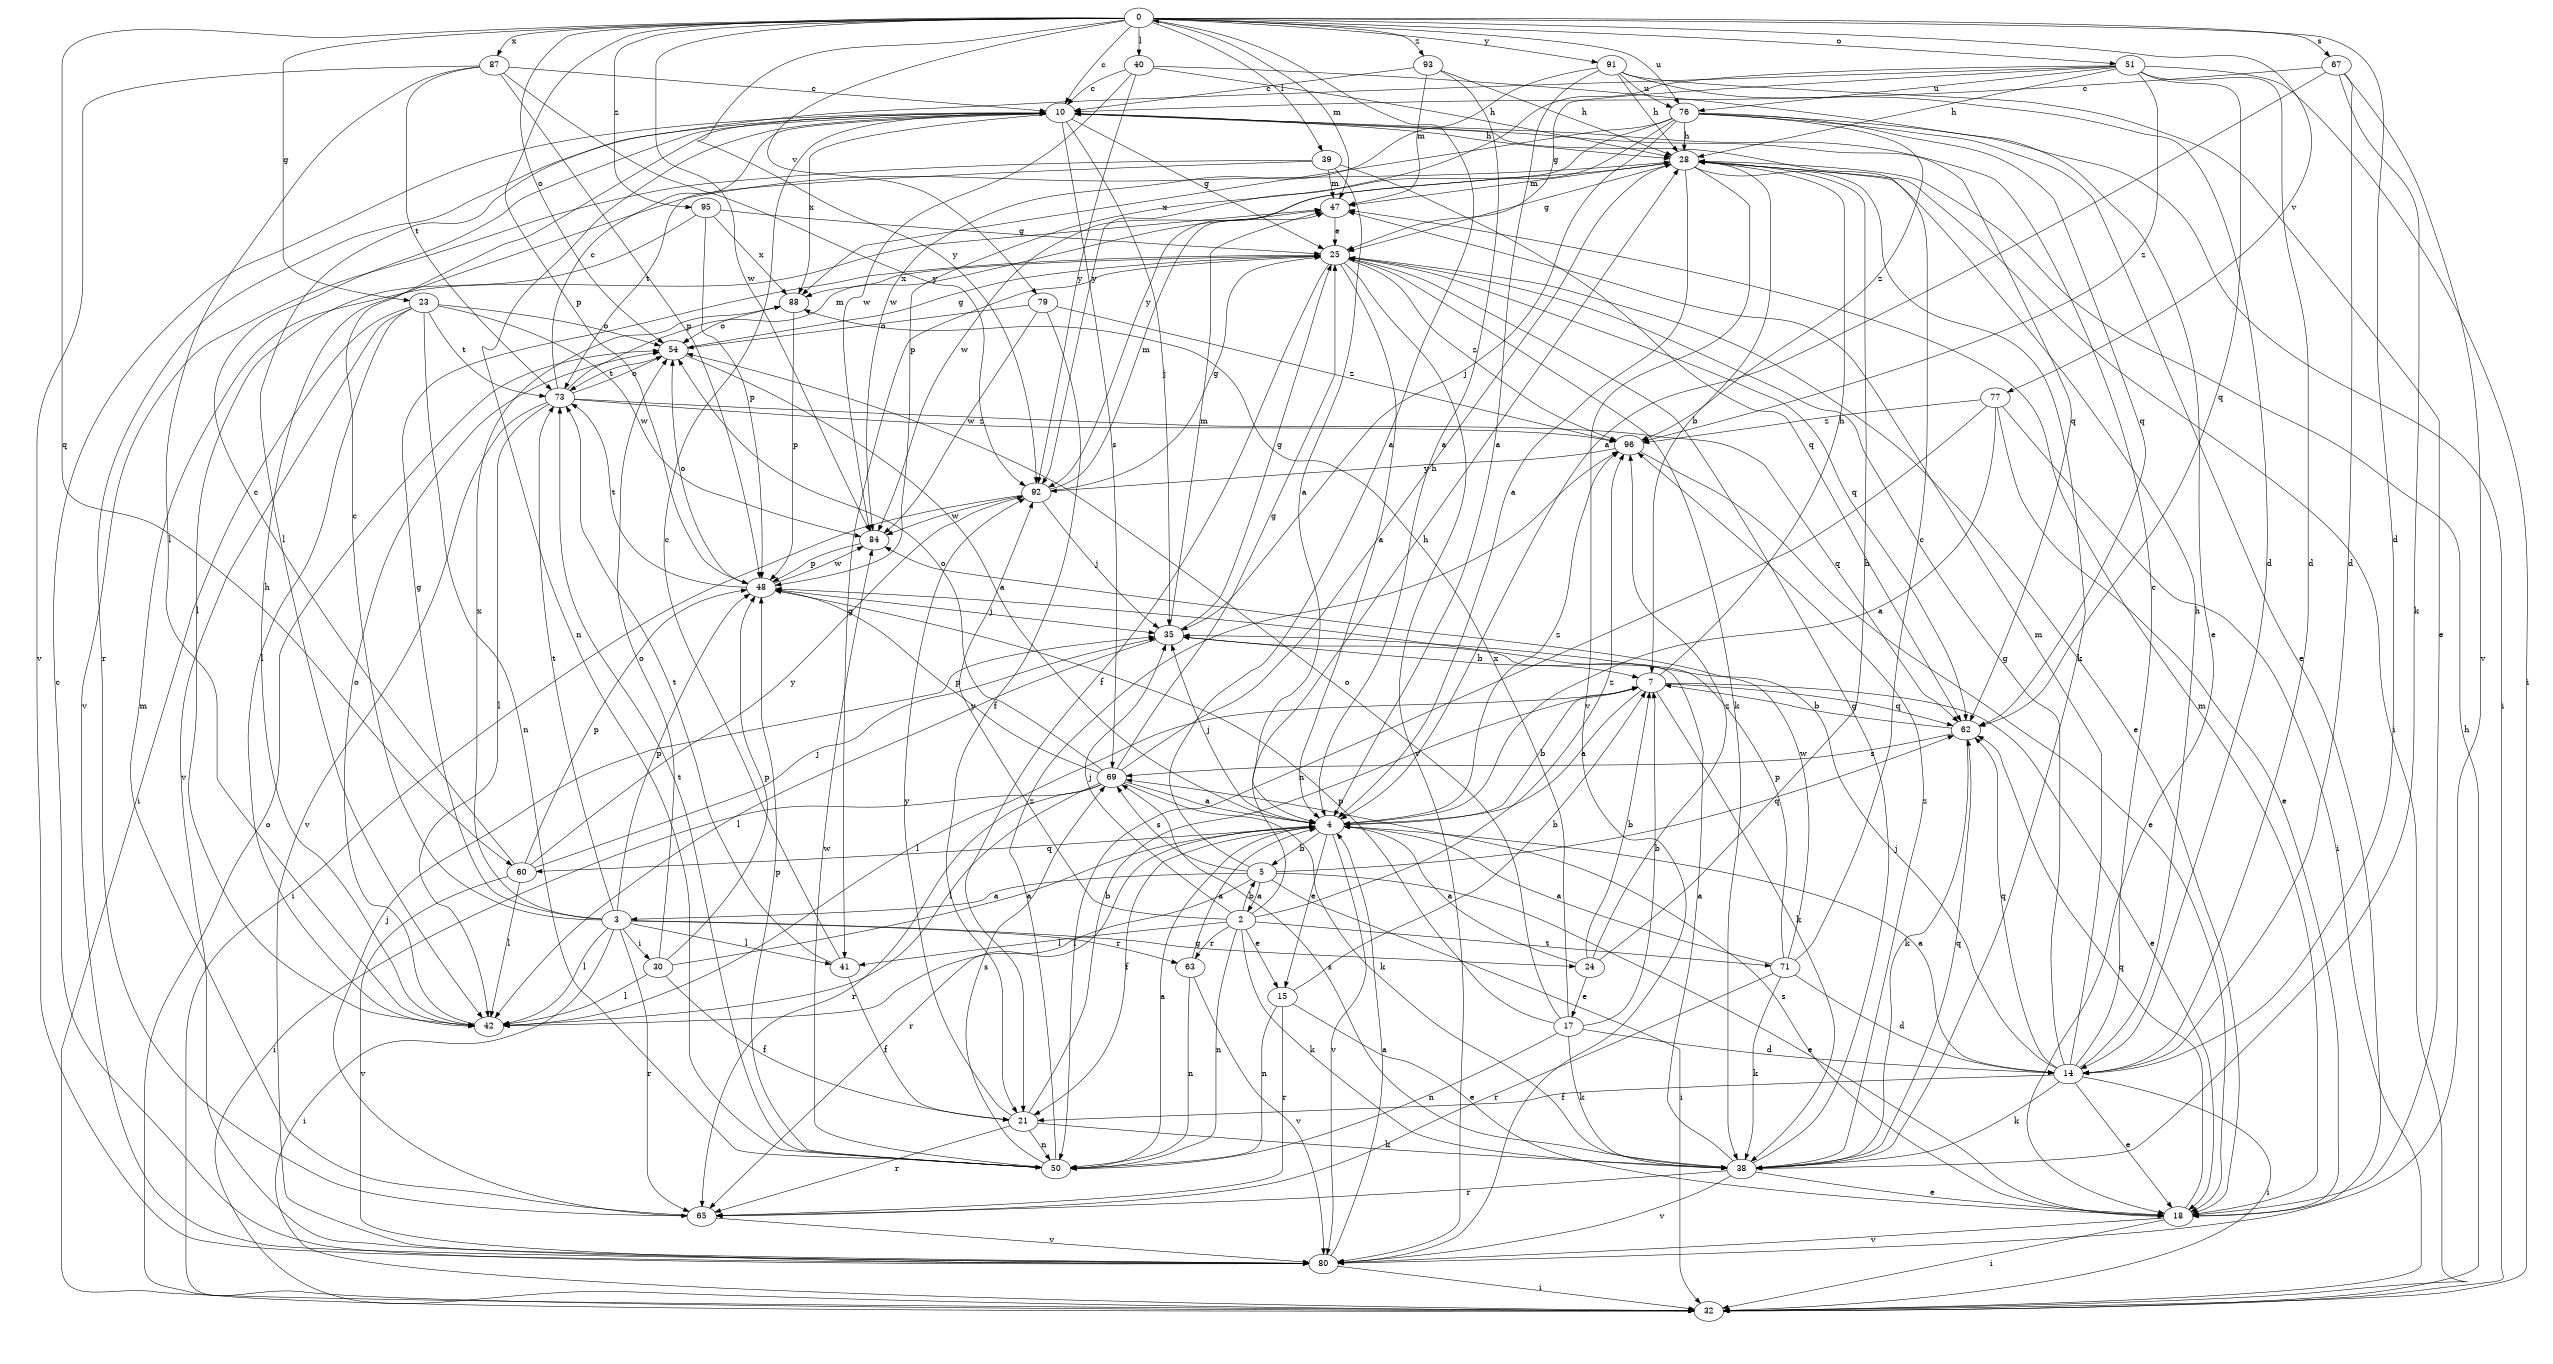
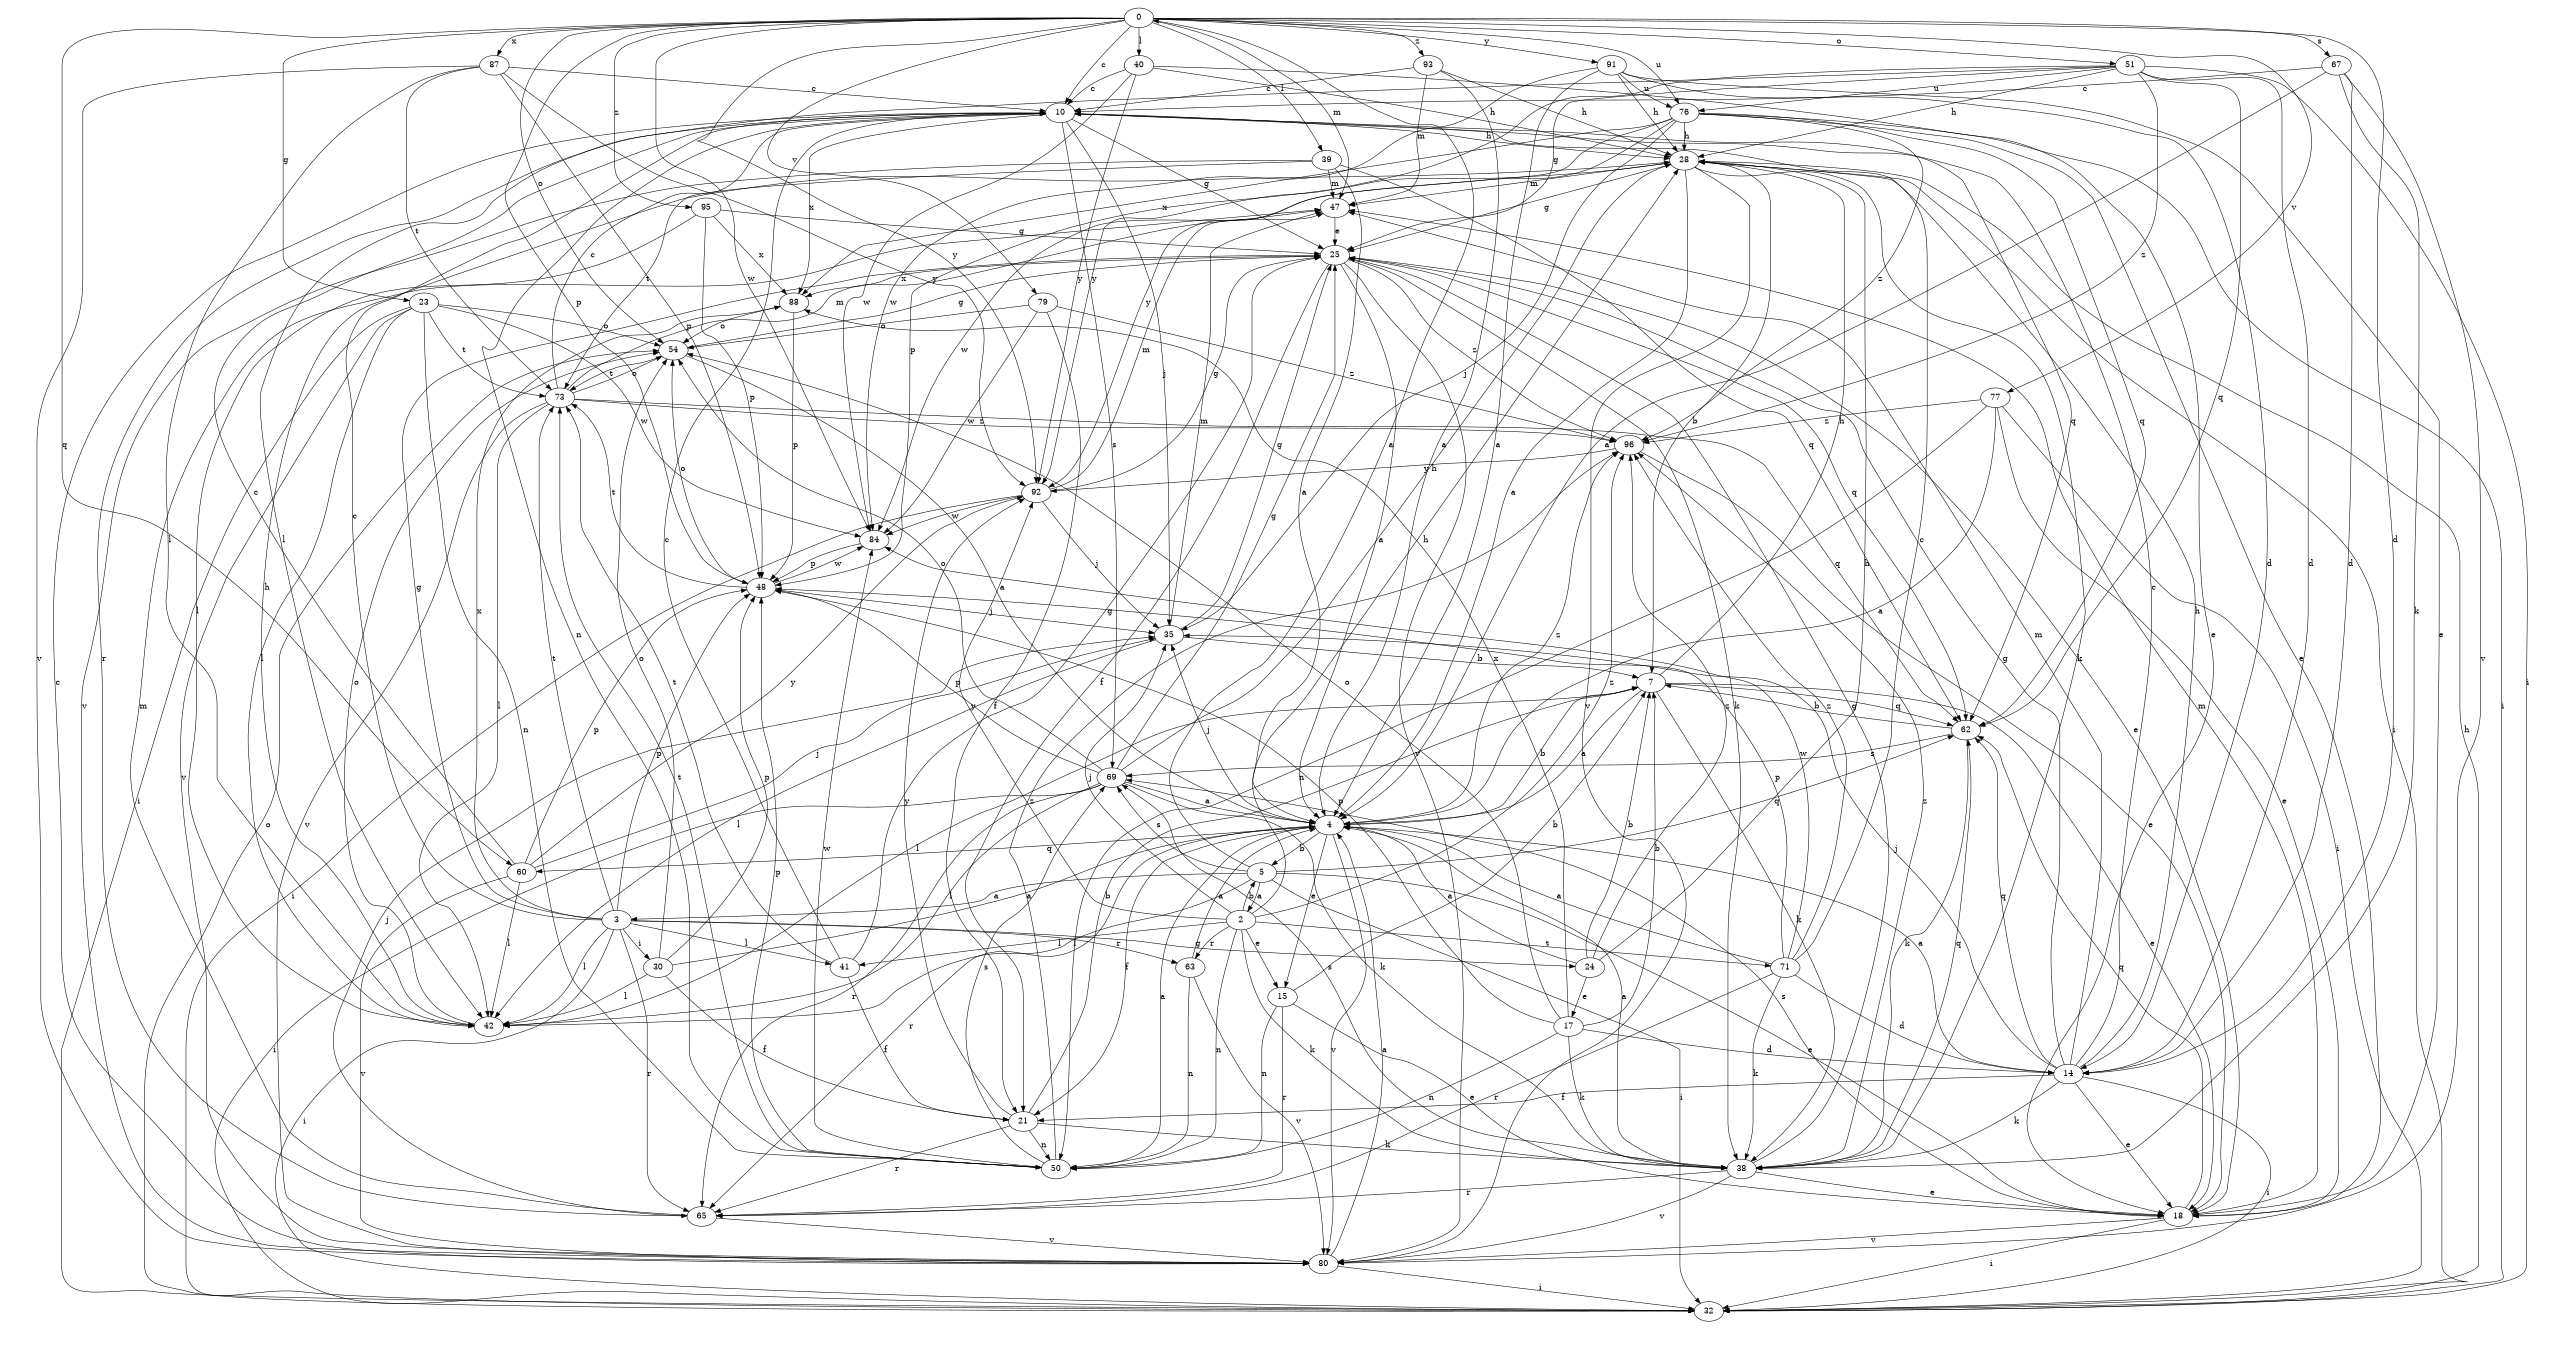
edge "25" -> "41": reversed
edge "71" -> "96": added, label "z"
edge "38" -> "35": now "38" -> "4"
